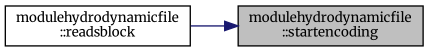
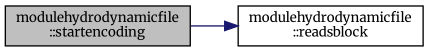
edge "modulehydrodynamicfile ::readsblock" -> "modulehydrodynamicfile ::startencoding": reversed
